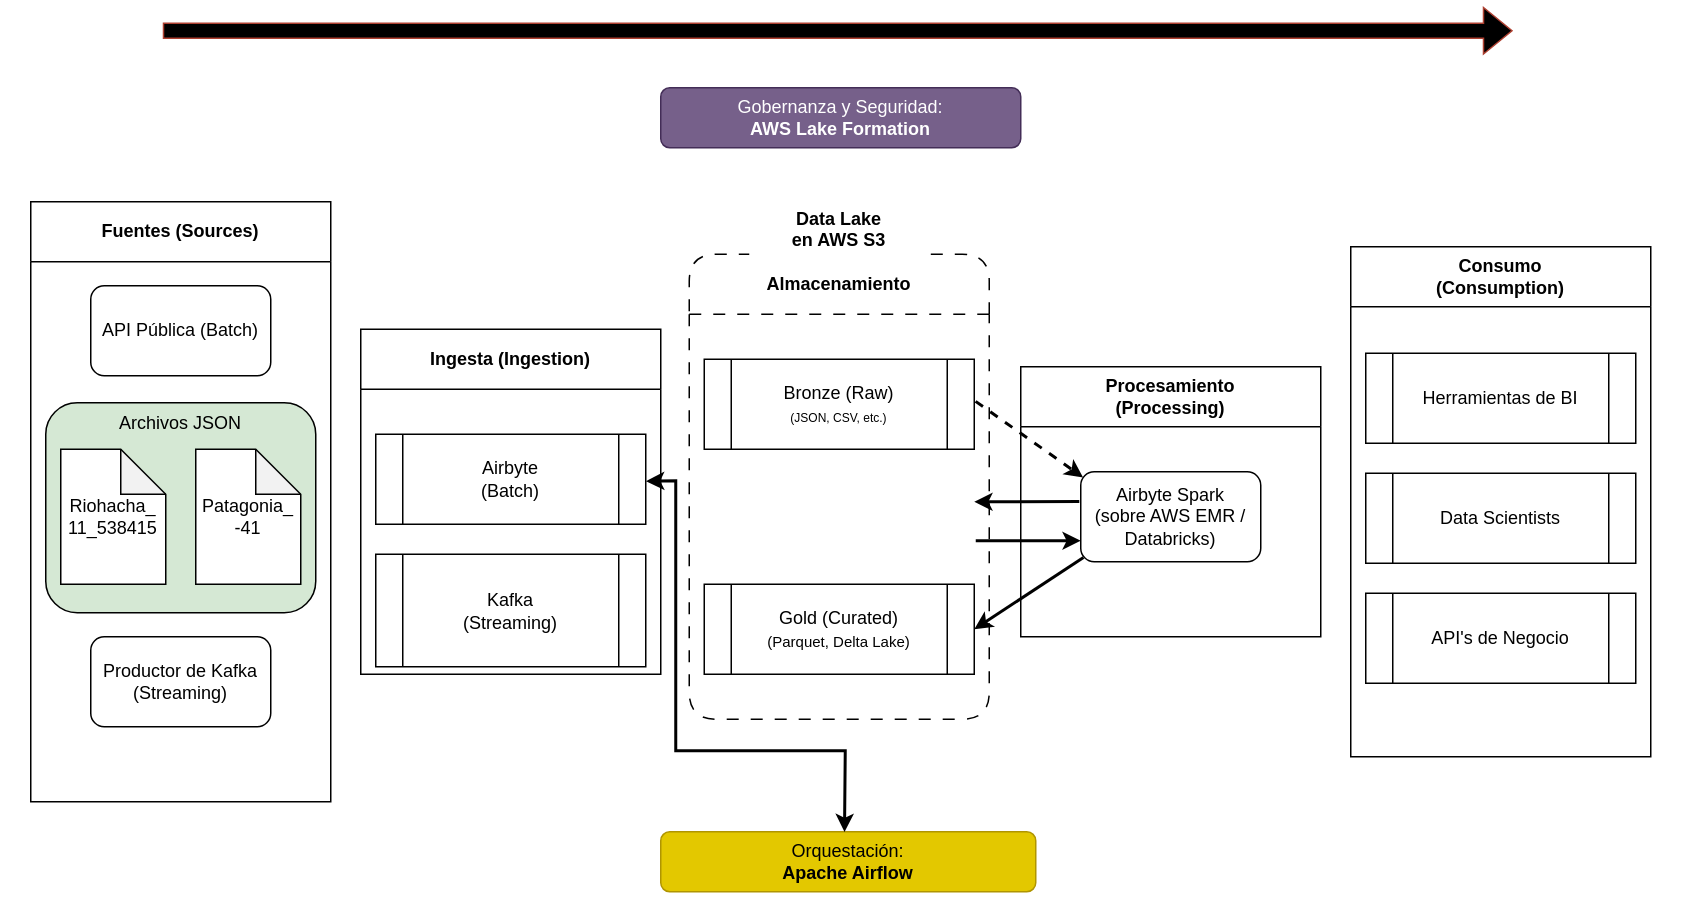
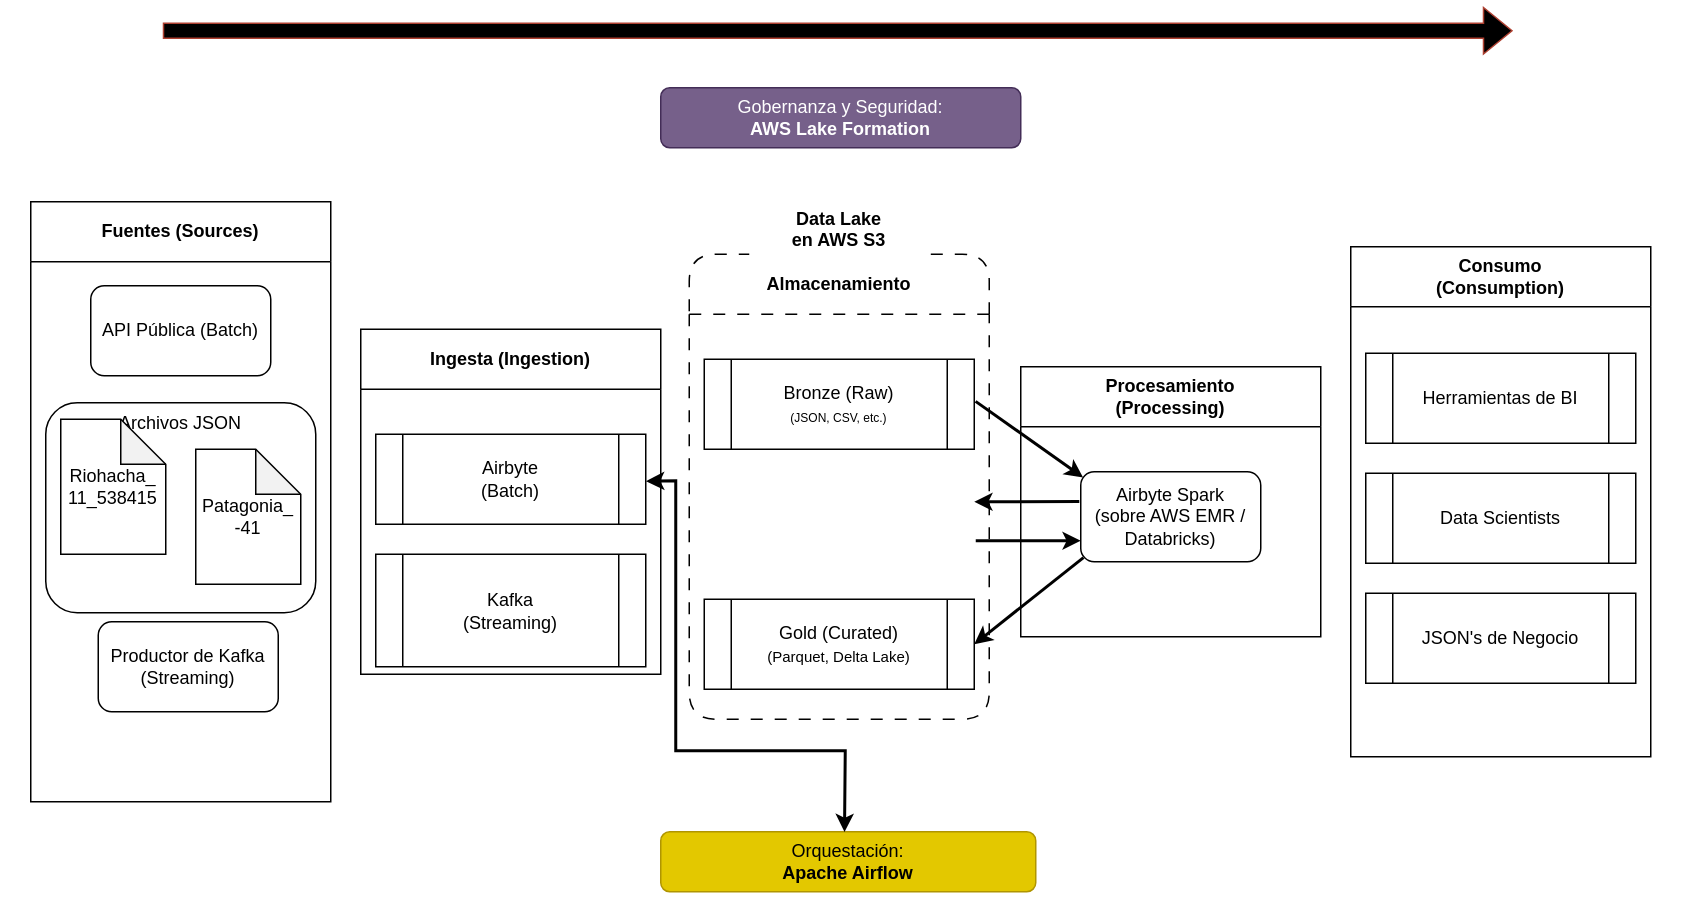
edge "Bronze (Raw) (JSON, CSV, etc.)" -> "Airbyte Spark (sobre AWS EMR / Databricks)": style dashed -> solid
node "Archivos JSON": fillcolor #d5e8d4 -> #ffffff
node "Riohacha_ 11_538415": moved (113, 517) -> (113, 487)
node "Gold (Curated) (Parquet, Delta Lake)": moved (839, 629) -> (839, 644)
node "API's de Negocio": label "API's de Negocio" -> "JSON's de Negocio"
node "Productor de Kafka (Streaming)": moved (181, 682) -> (188, 667)
